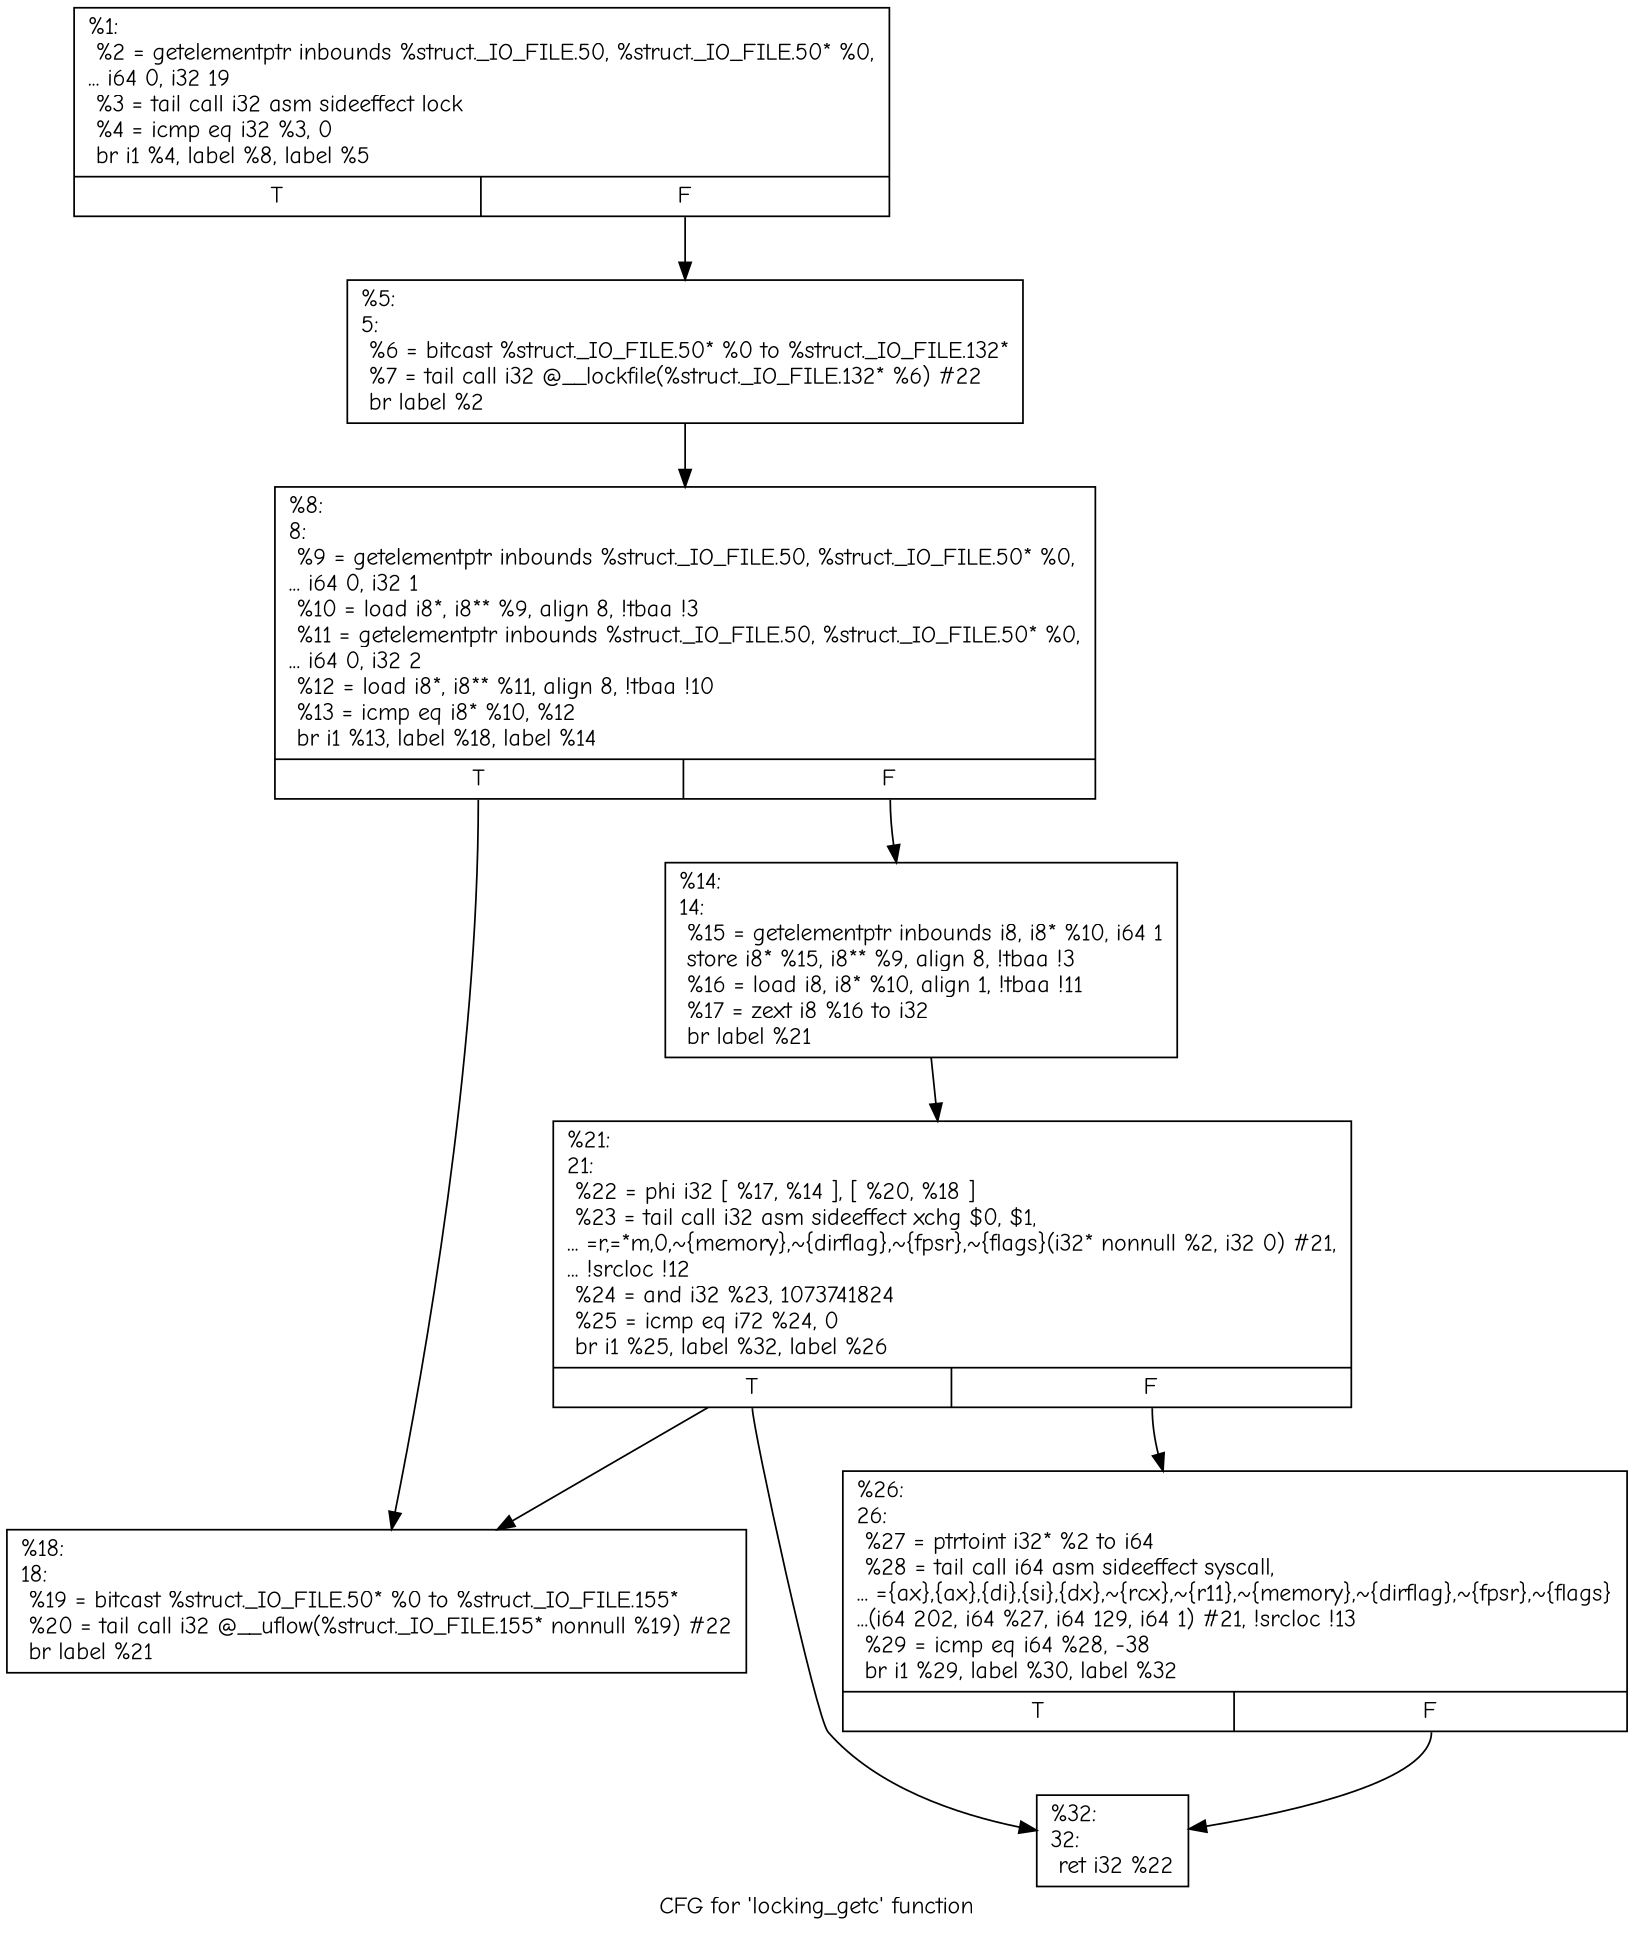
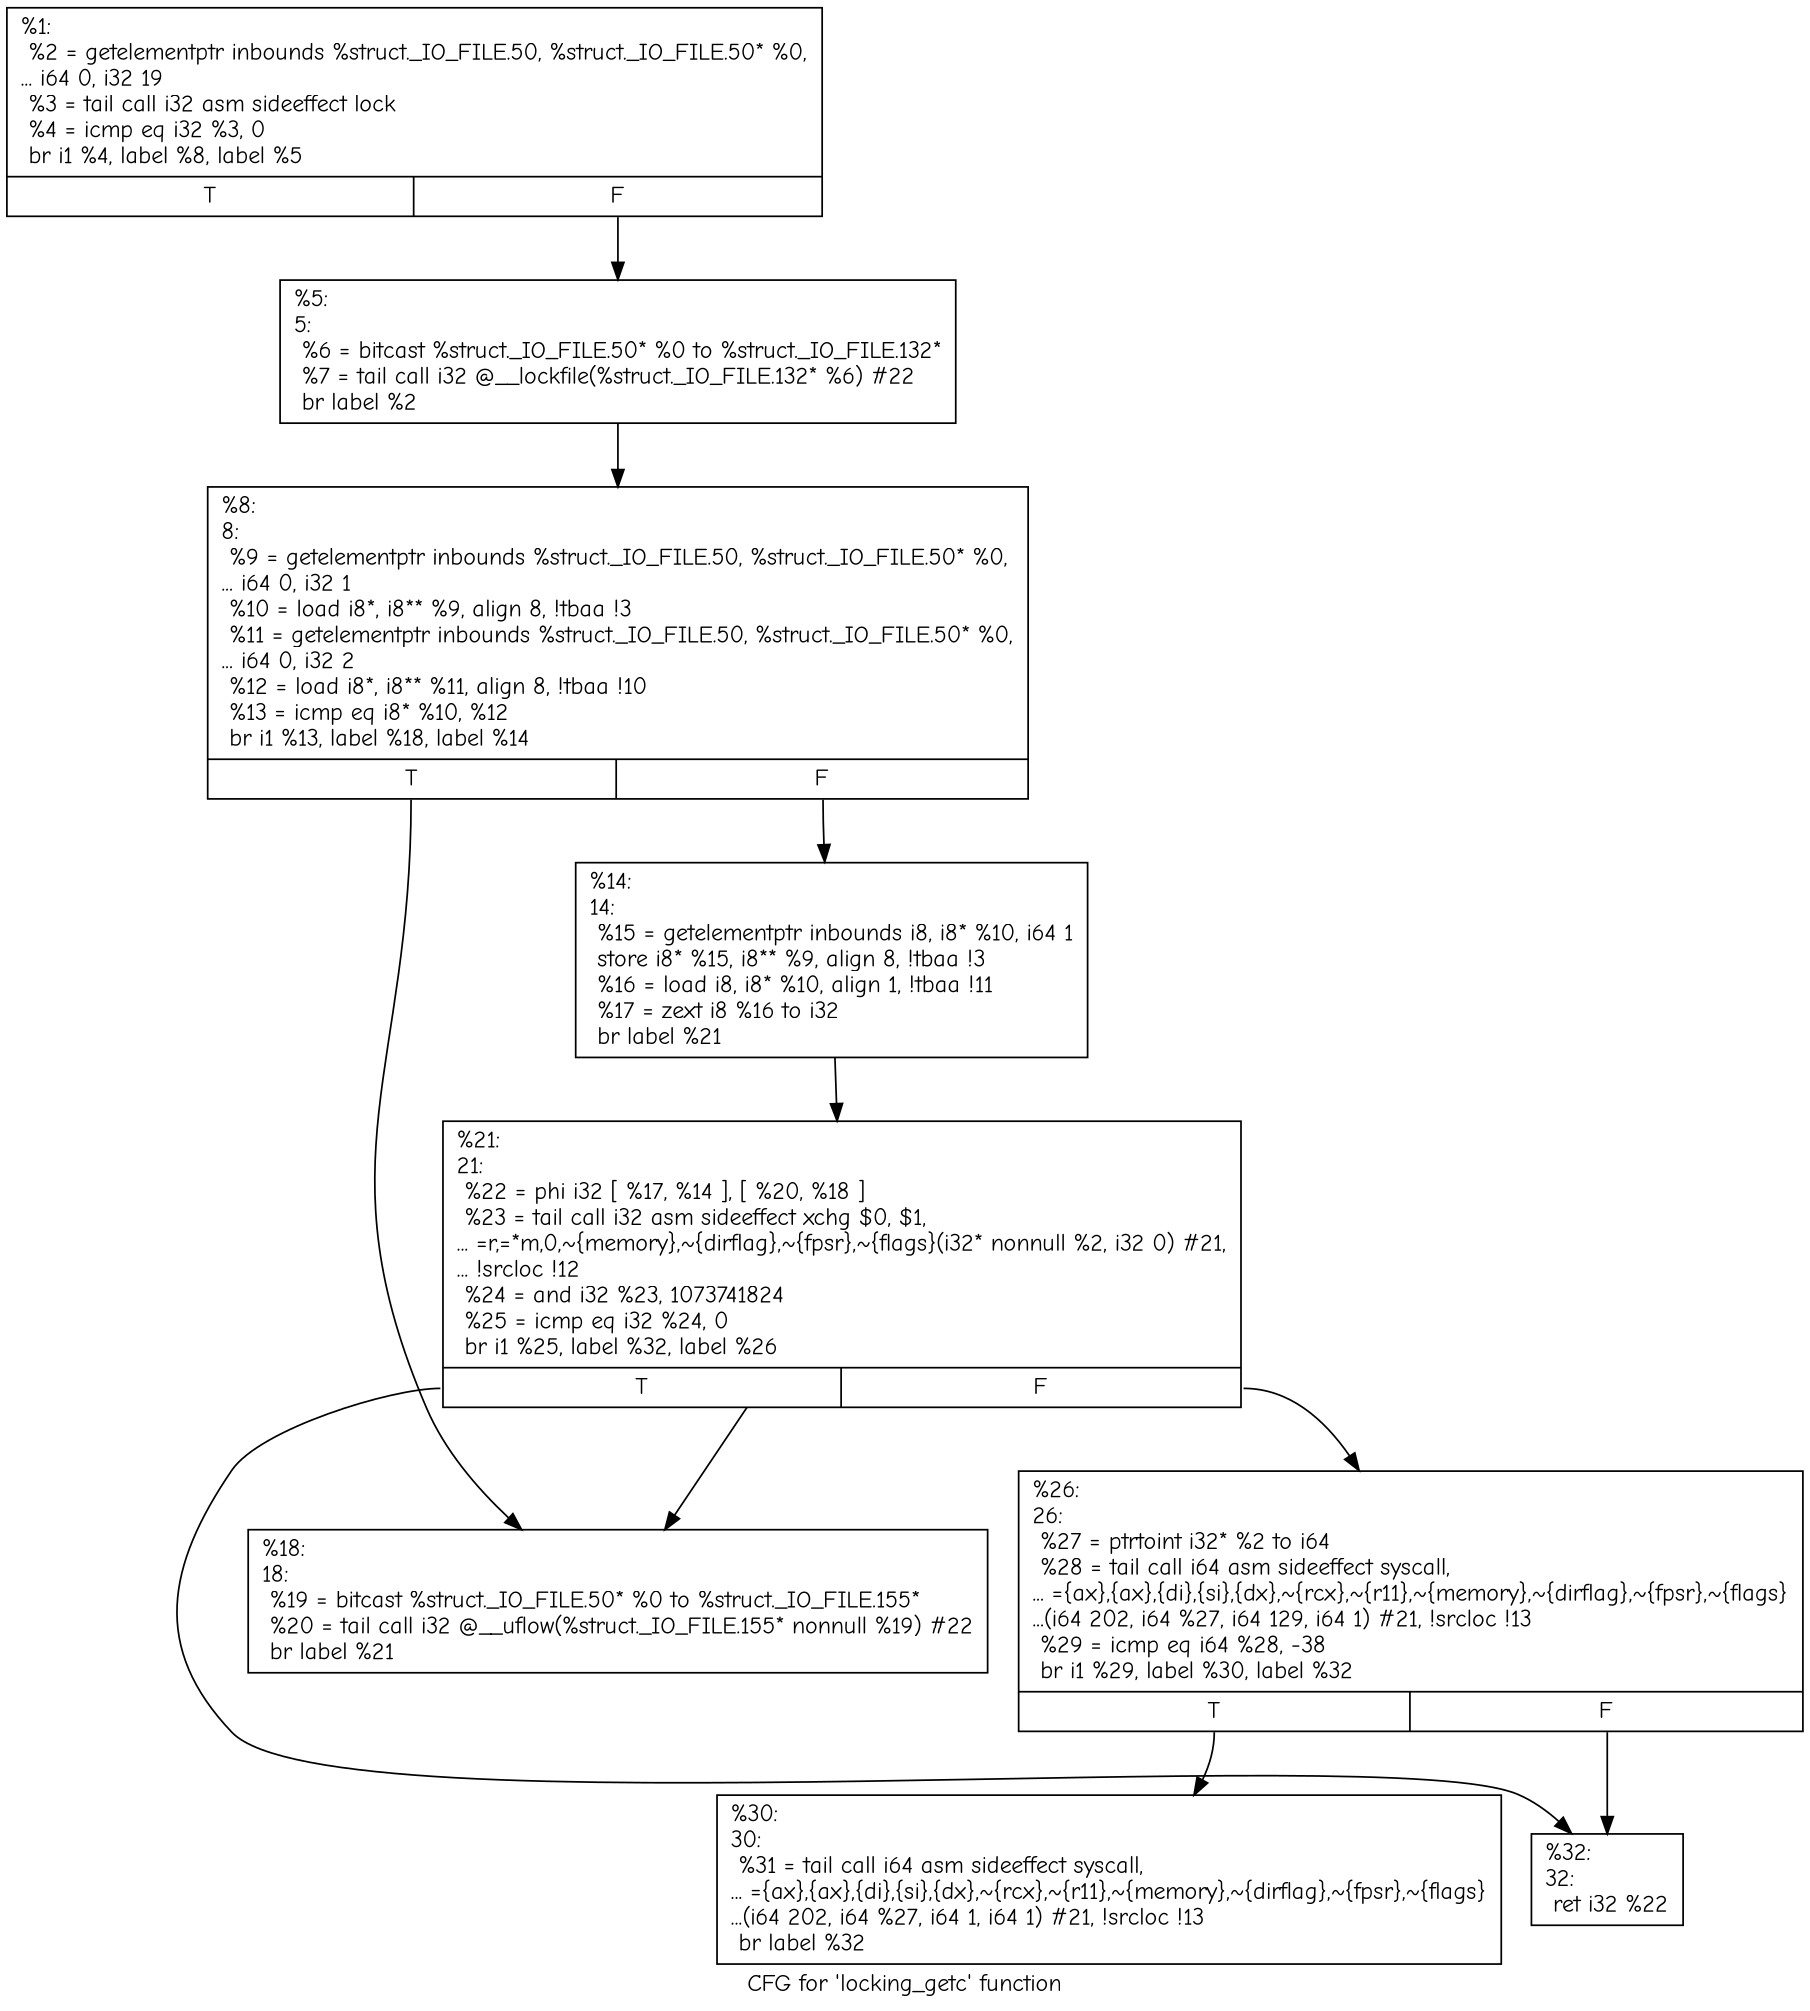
node "%21:": text "%25 = icmp eq i72 %24, 0" -> "%25 = icmp eq i32 %24, 0"
node "%30:": added
